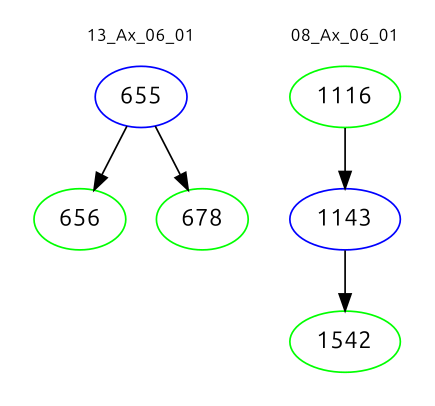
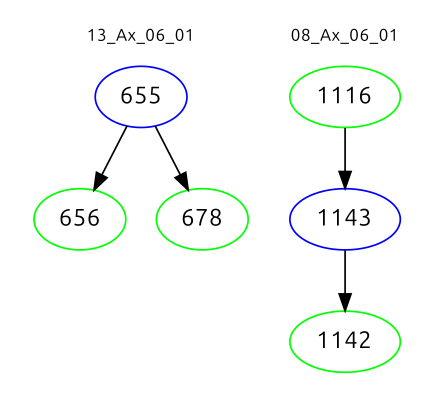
node "1542": label "1542" -> "1142"
